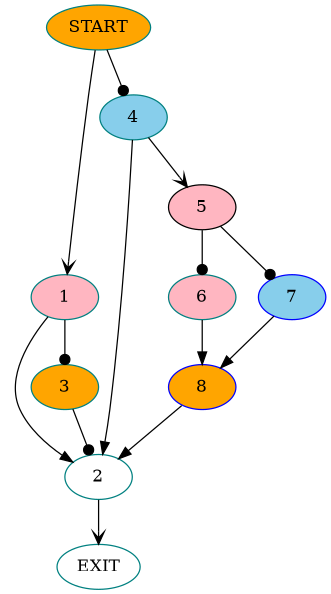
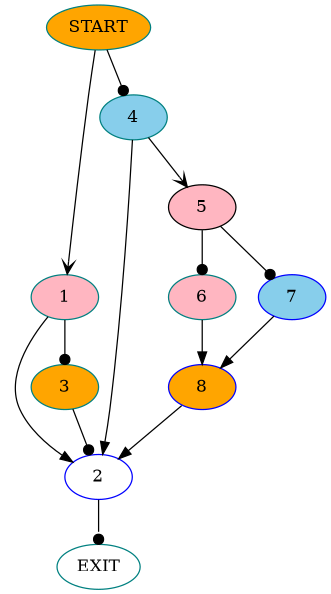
node "2": color teal -> blue
edge "2" -> "EXIT": arrowhead vee -> dot
